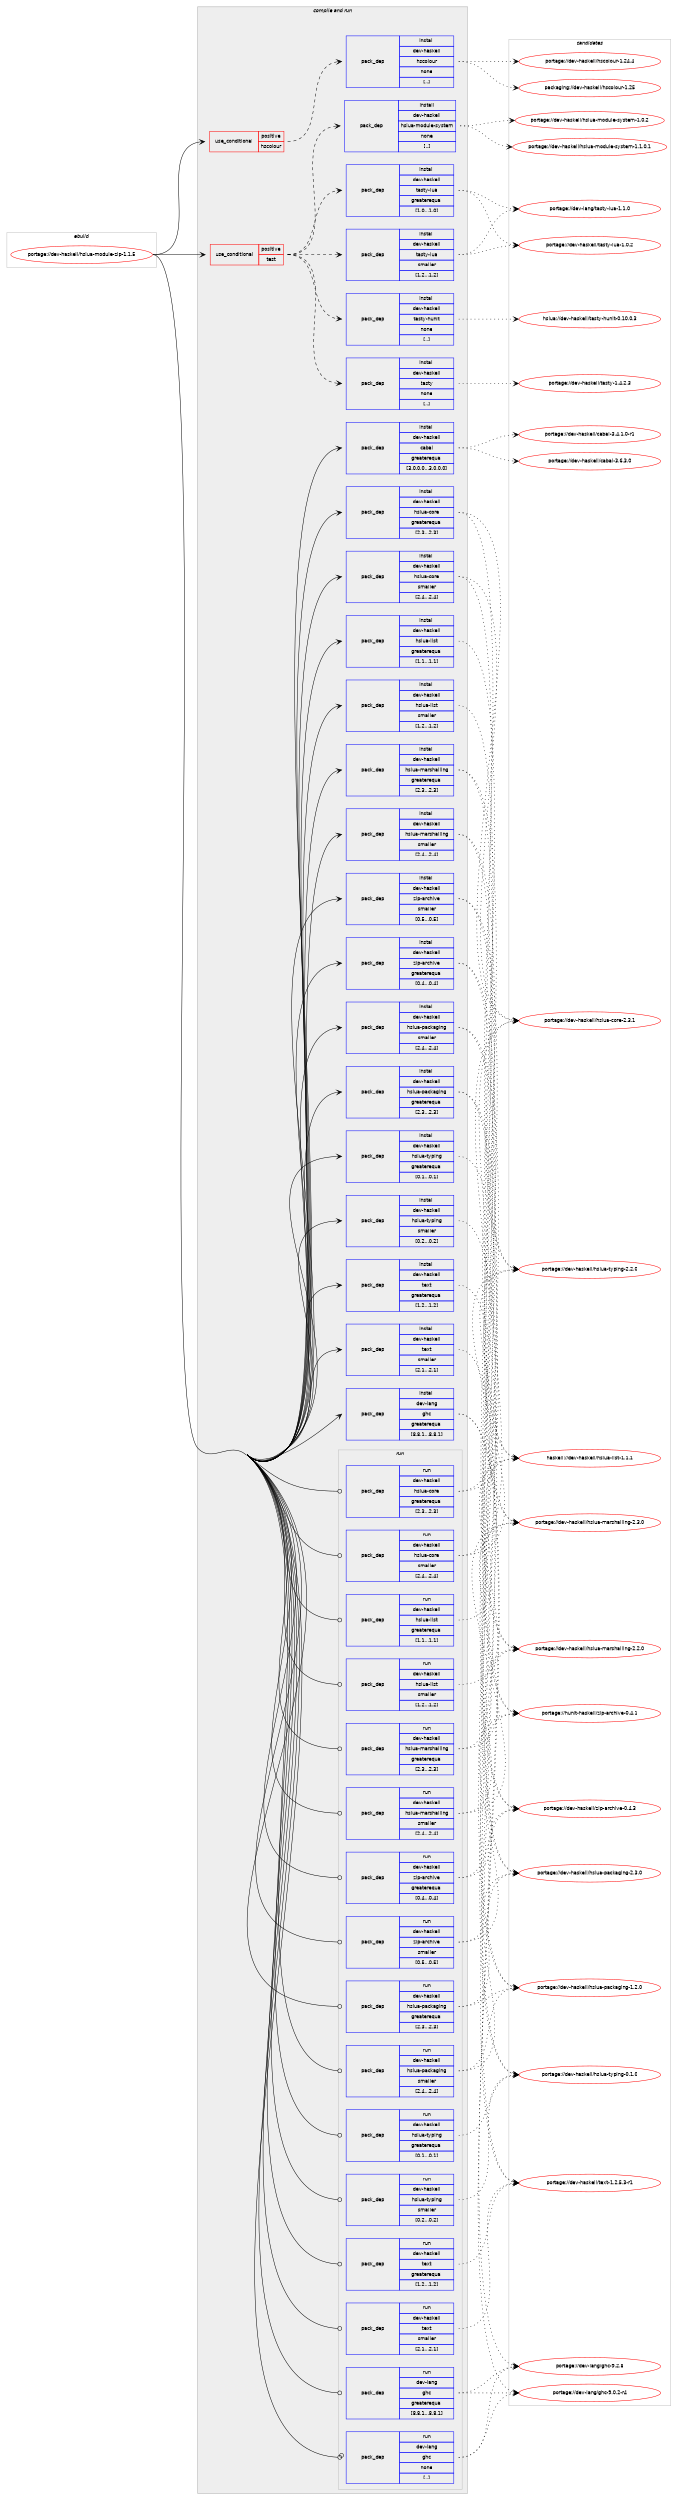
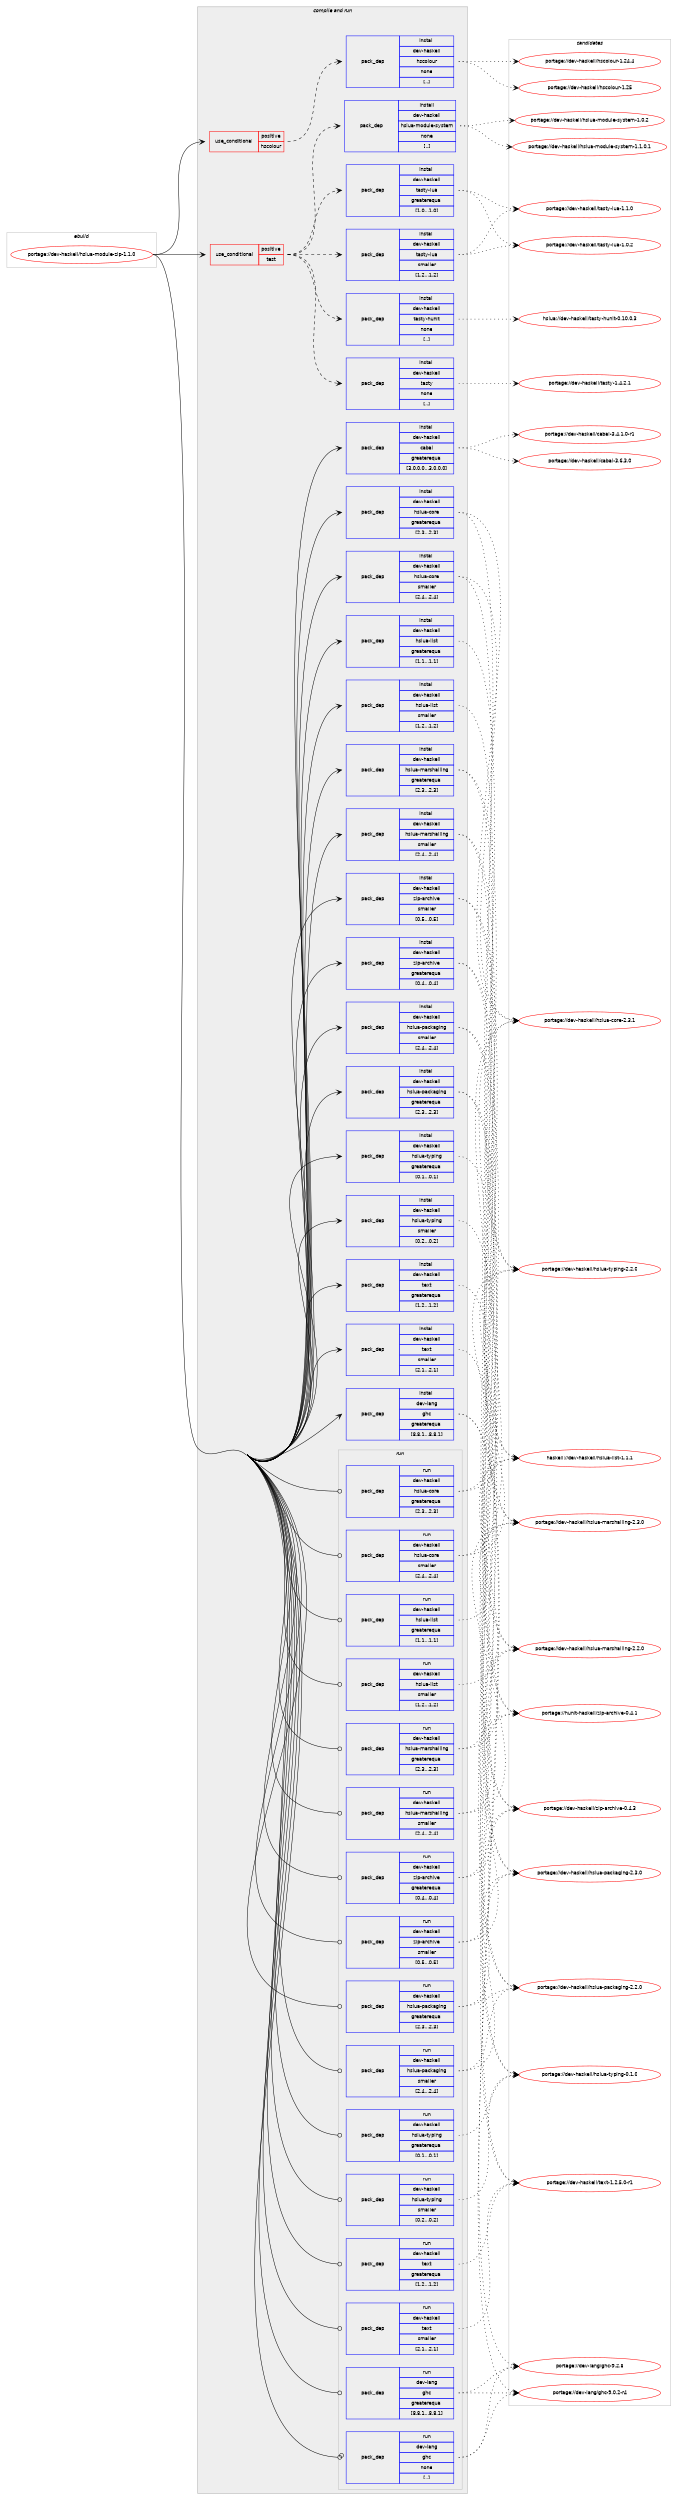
node "packaging://dev-haskell/hscolour-1.25": label "packaging://dev-haskell/hscolour-1.25" -> "portage://dev-haskell/hscolour-1.25"
node "portage://dev-lang/tasty-lua-1.1.0": label "portage://dev-lang/tasty-lua-1.1.0" -> "portage://dev-haskell/tasty-lua-1.1.0"
node "portage://dev-haskell/hslua-module-zip-1.1.5": label "portage://dev-haskell/hslua-module-zip-1.1.5" -> "portage://dev-haskell/hslua-module-zip-1.1.0"
node "portage://dev-haskell/tasty-1.4.2.3": label "portage://dev-haskell/tasty-1.4.2.3" -> "portage://dev-haskell/tasty-1.4.2.1"
node "portage://dev-haskell/hslua-packaging-1.2.0": label "portage://dev-haskell/hslua-packaging-1.2.0" -> "portage://dev-haskell/hslua-packaging-2.2.0"
node "portage://dev-haskell/text-1.2.5.3-r1": label "portage://dev-haskell/text-1.2.5.3-r1" -> "portage://dev-haskell/text-1.2.5.0-r1"
